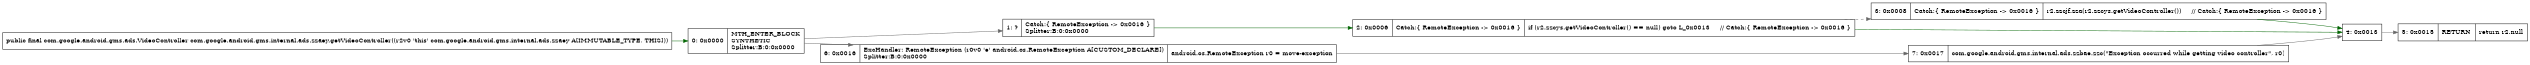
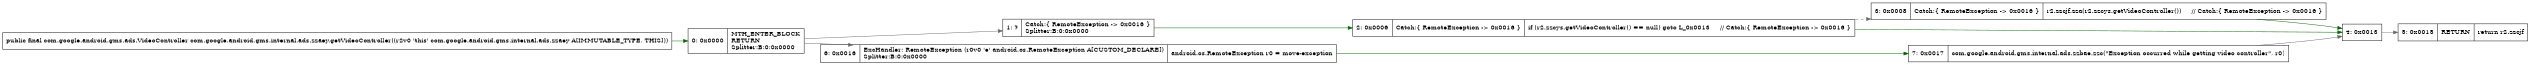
node "5: 0x0015": text "return r2.null" -> "return r2.zzcjf"
node "0: 0x0000": text "SYNTHETIC" -> "RETURN"
edge "6: 0x0016" -> "7: 0x0017": color gray40 -> darkgreen
